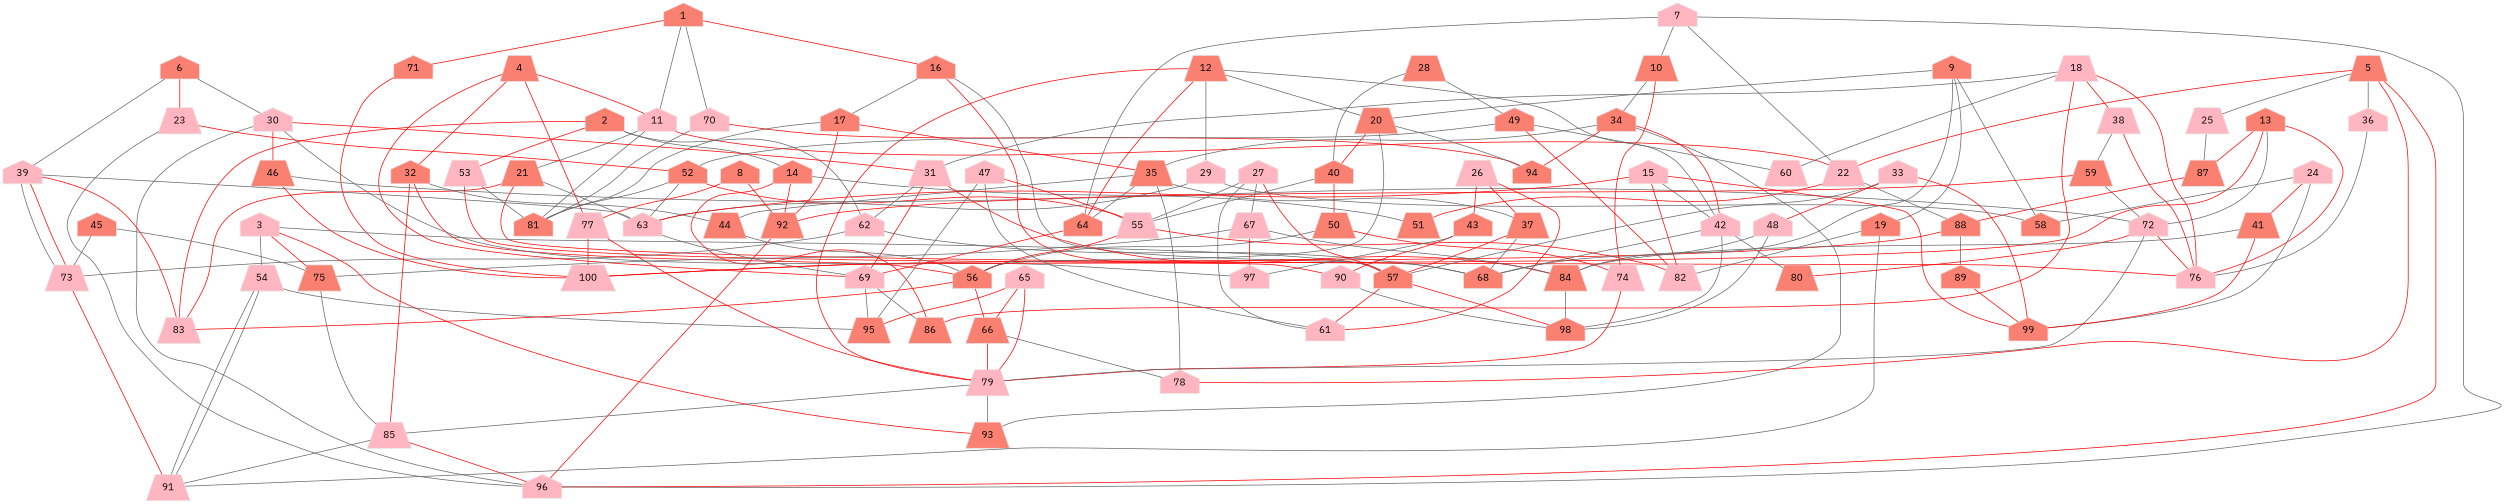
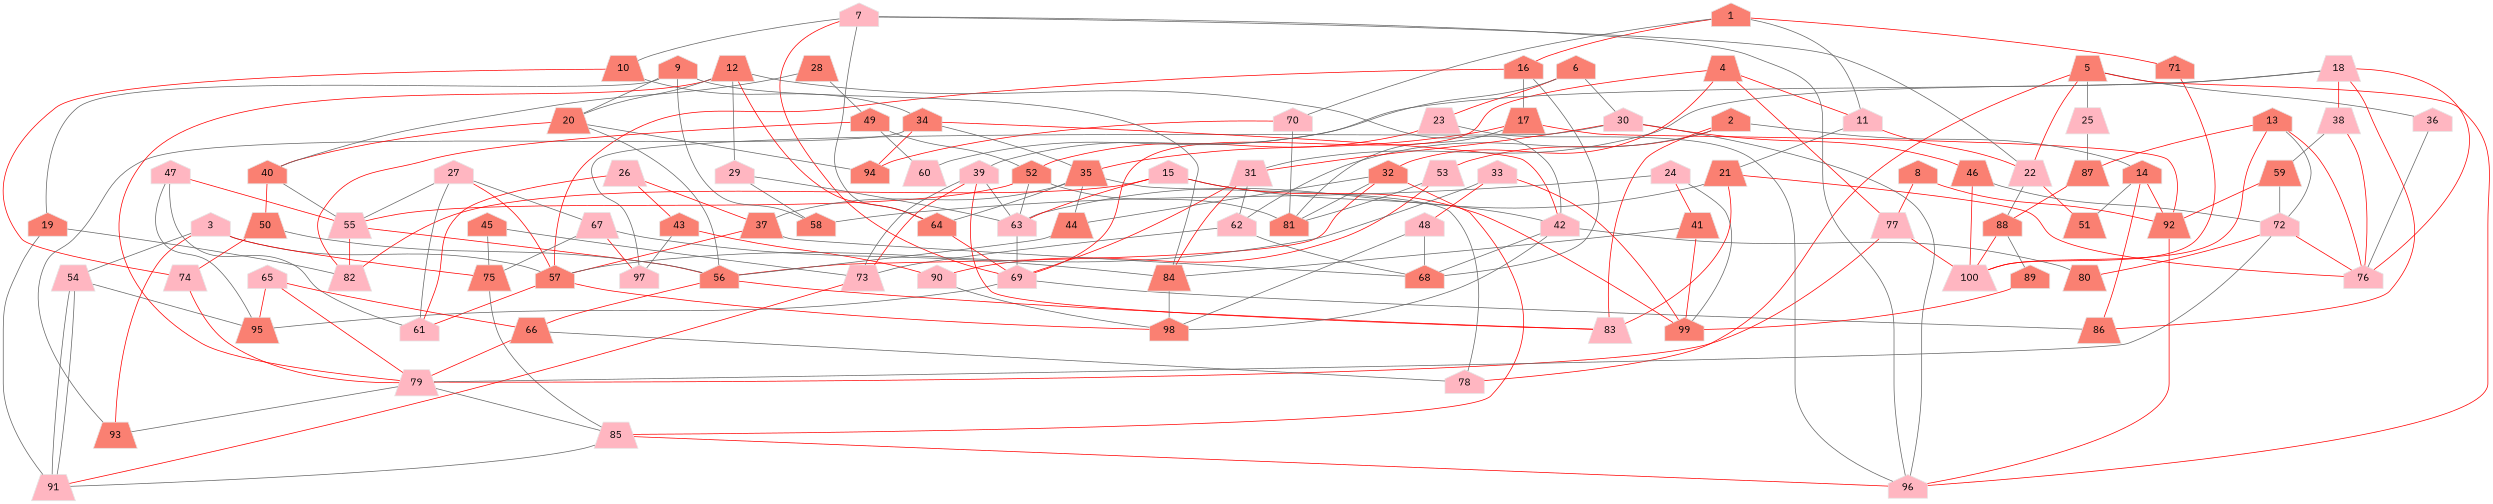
node "17": shape house -> trapezium
edge "11" -- "81": now "32" -- "81"
edge "7" -- "69": added
